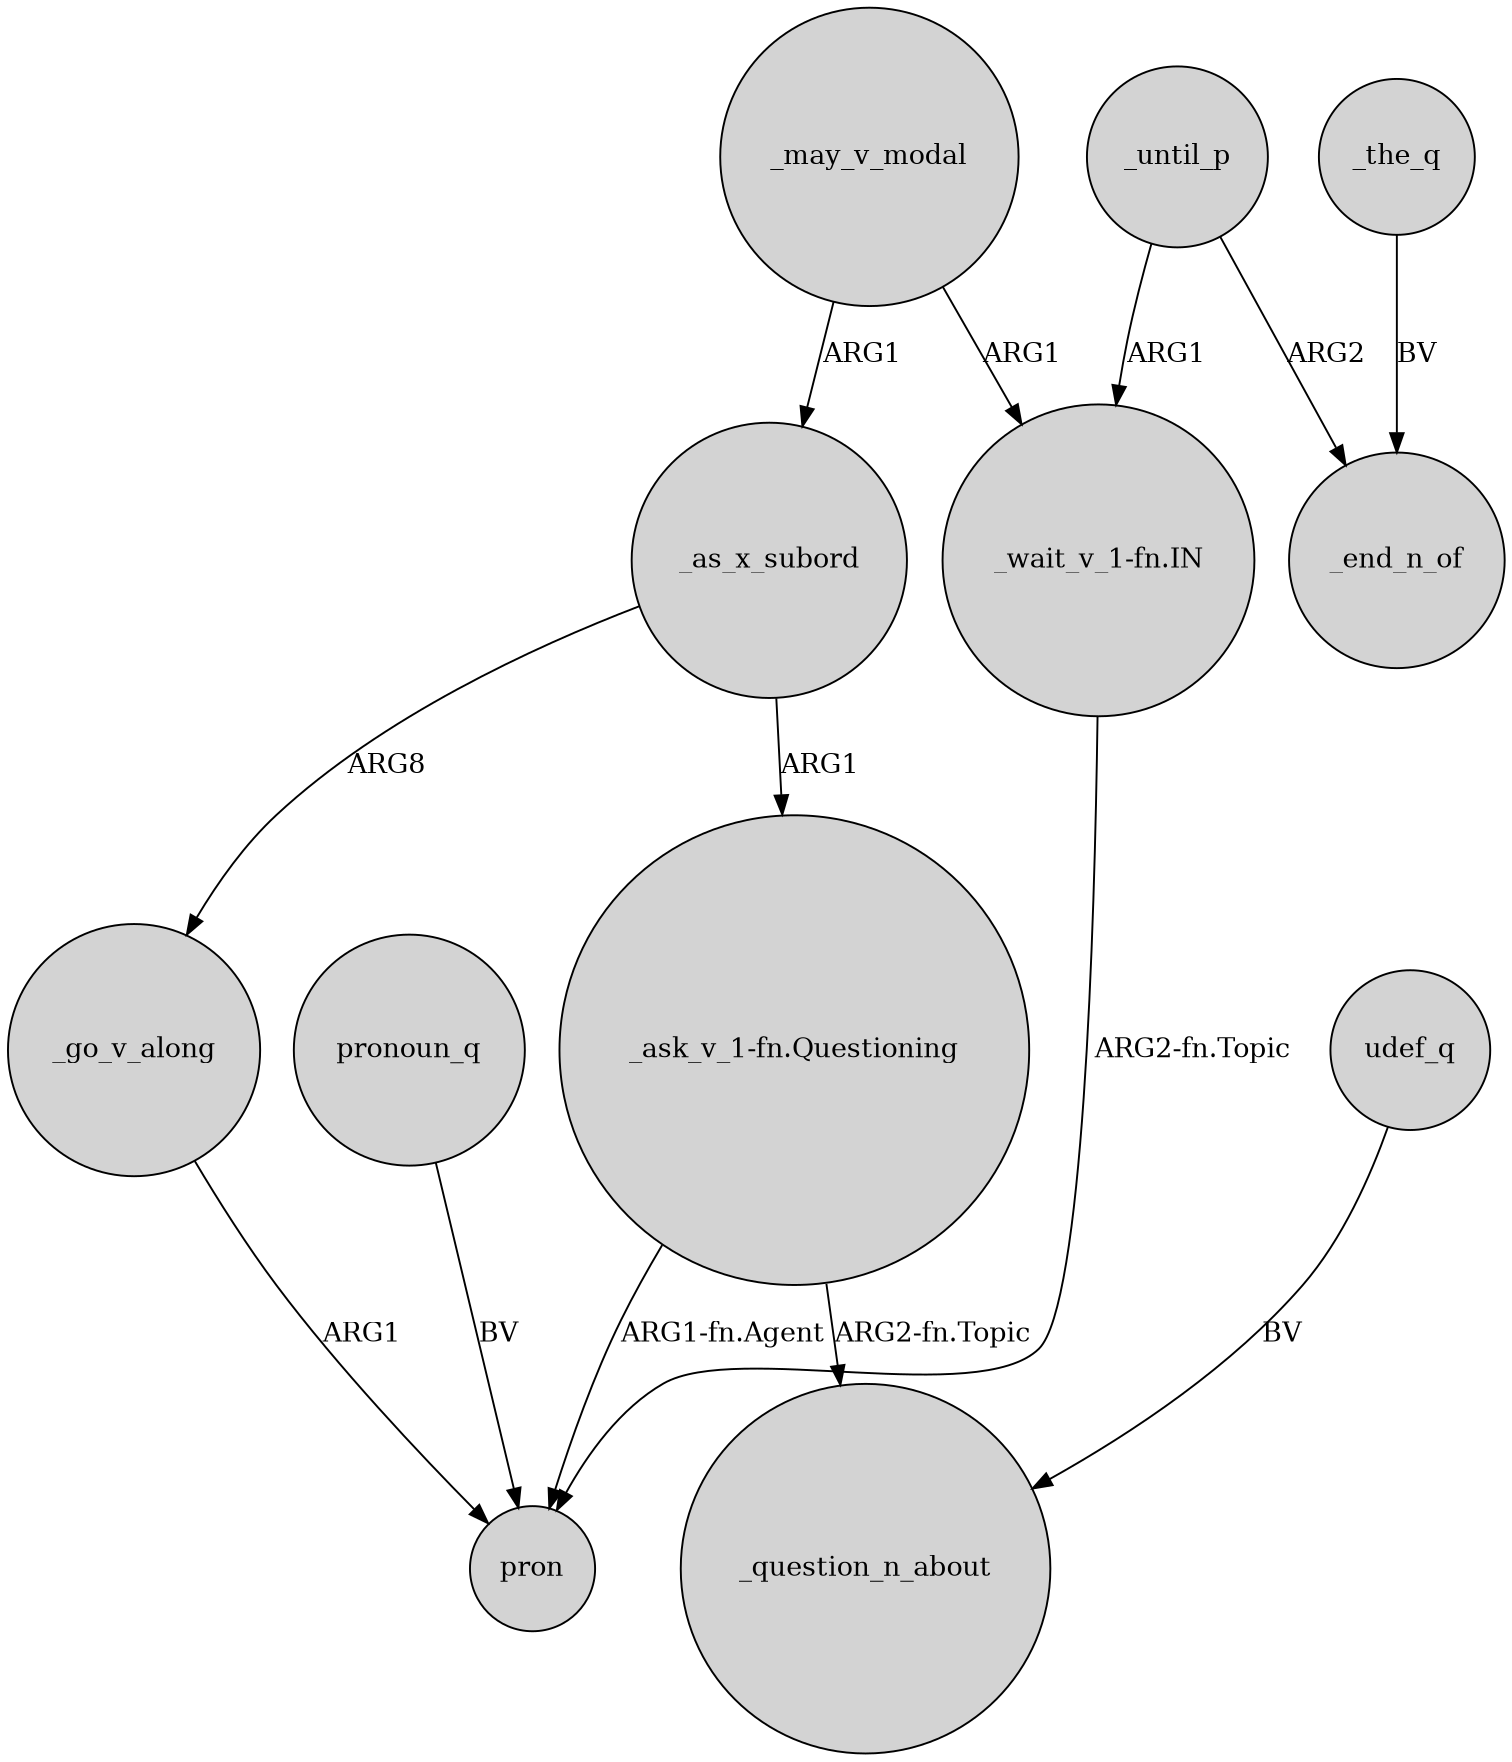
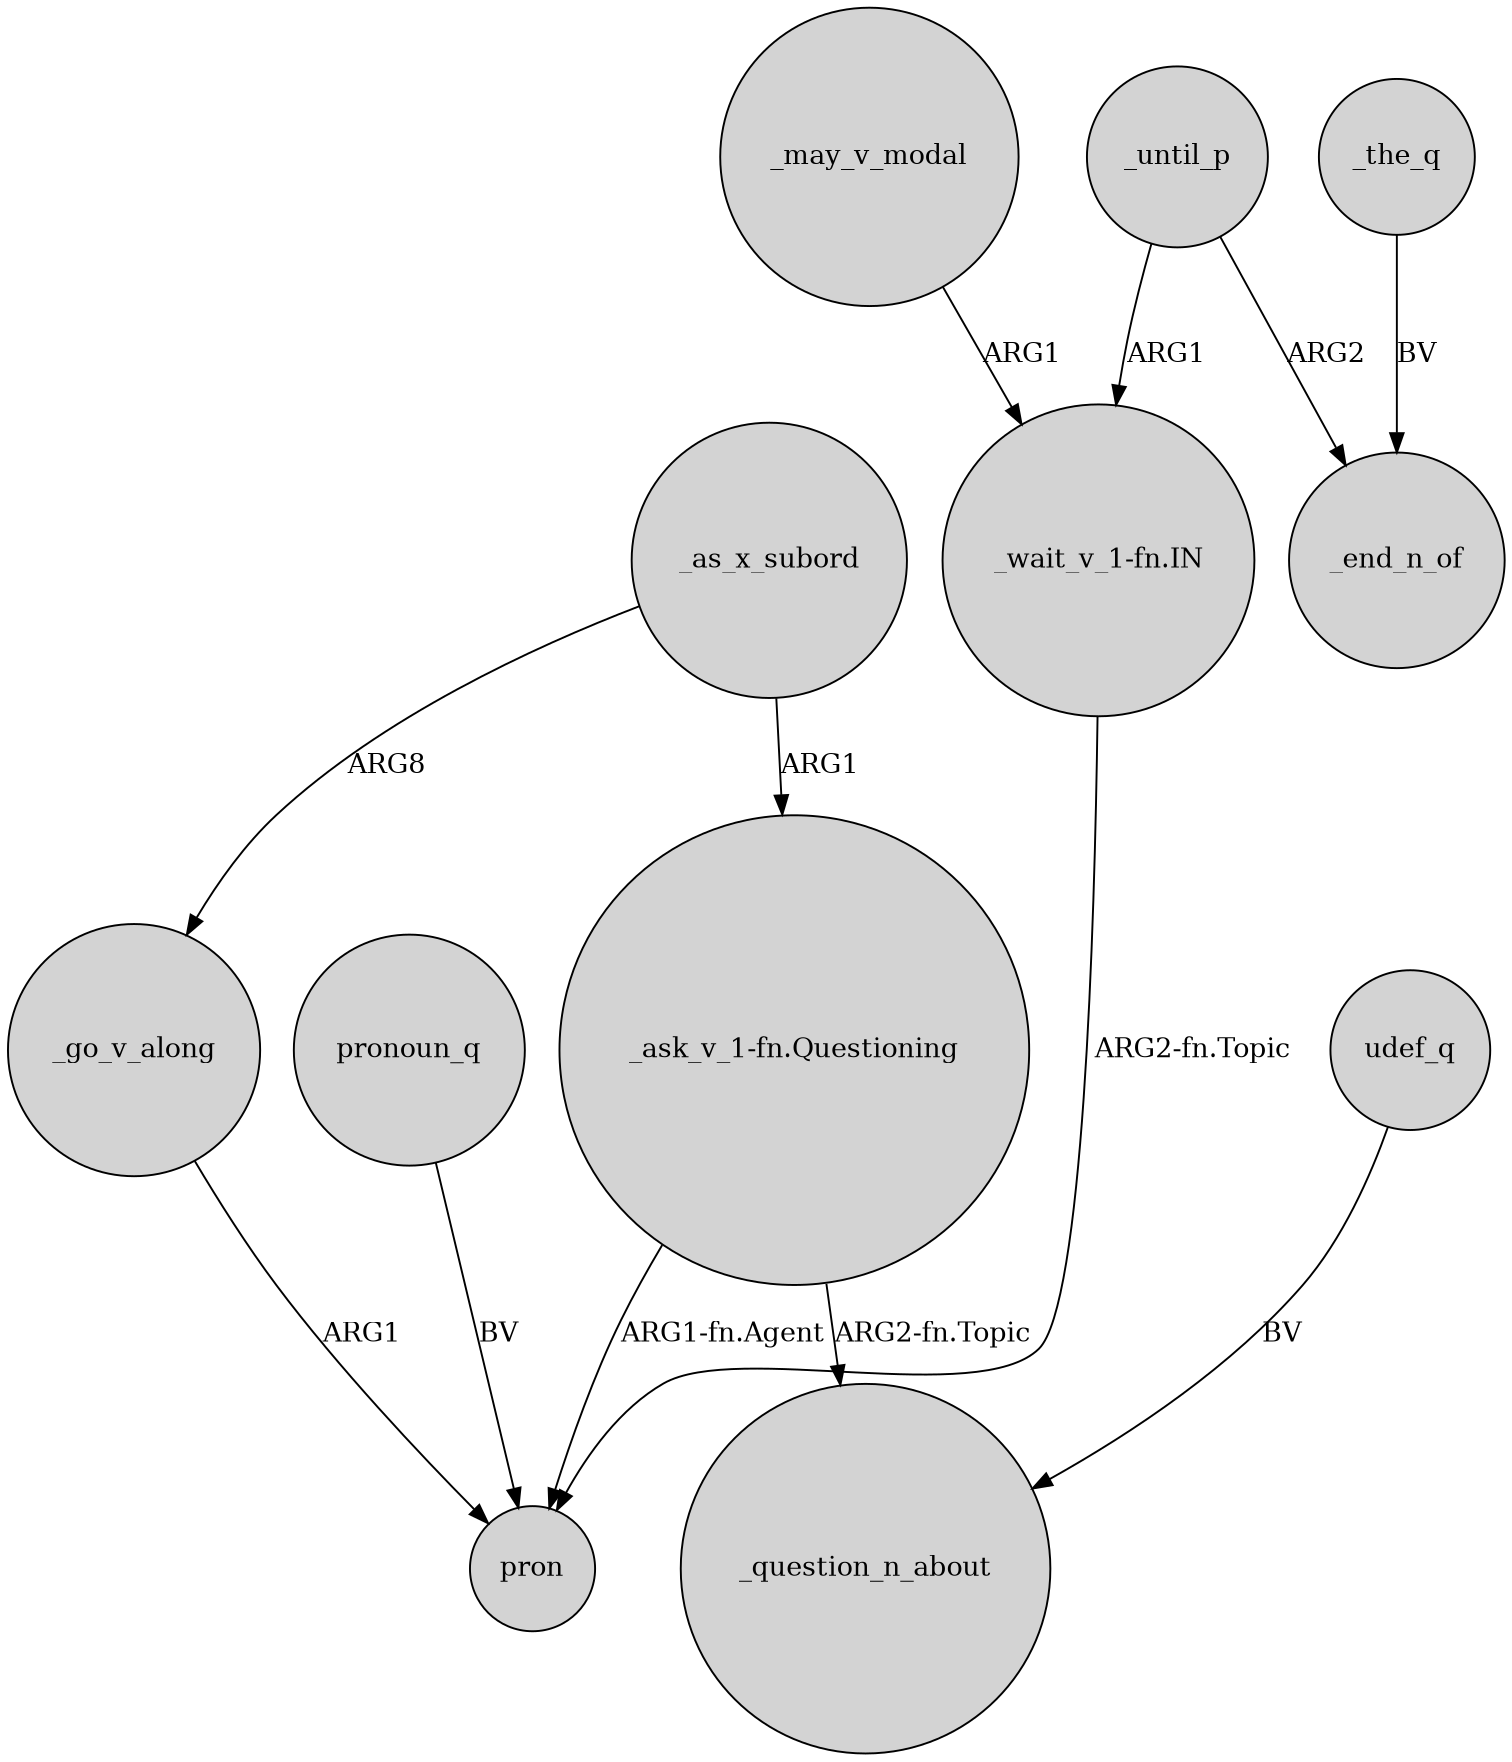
edge "_may_v_modal" -> "_as_x_subord": removed, label "ARG1"
